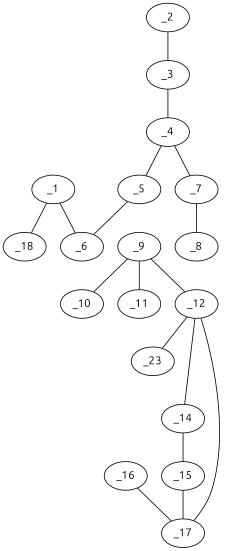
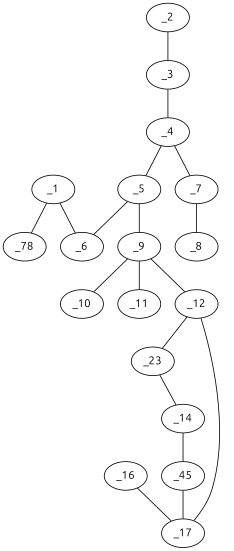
edge "_5" -- "_9": added
node "_18": label "_18" -> "_78"
edge "_12" -- "_14": now "_23" -- "_14"
node "_15": label "_15" -> "_45"
